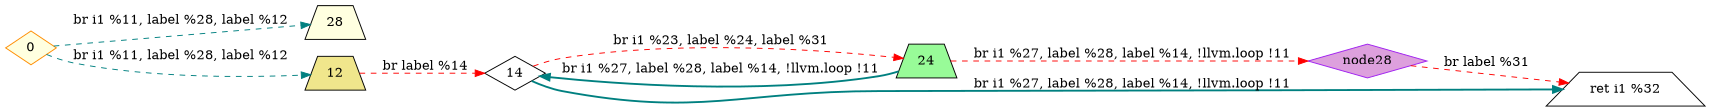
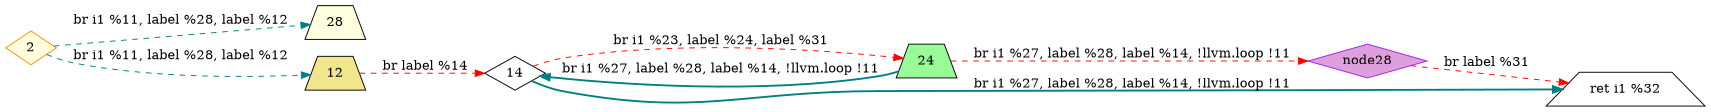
node "0": label "0" -> "2"
